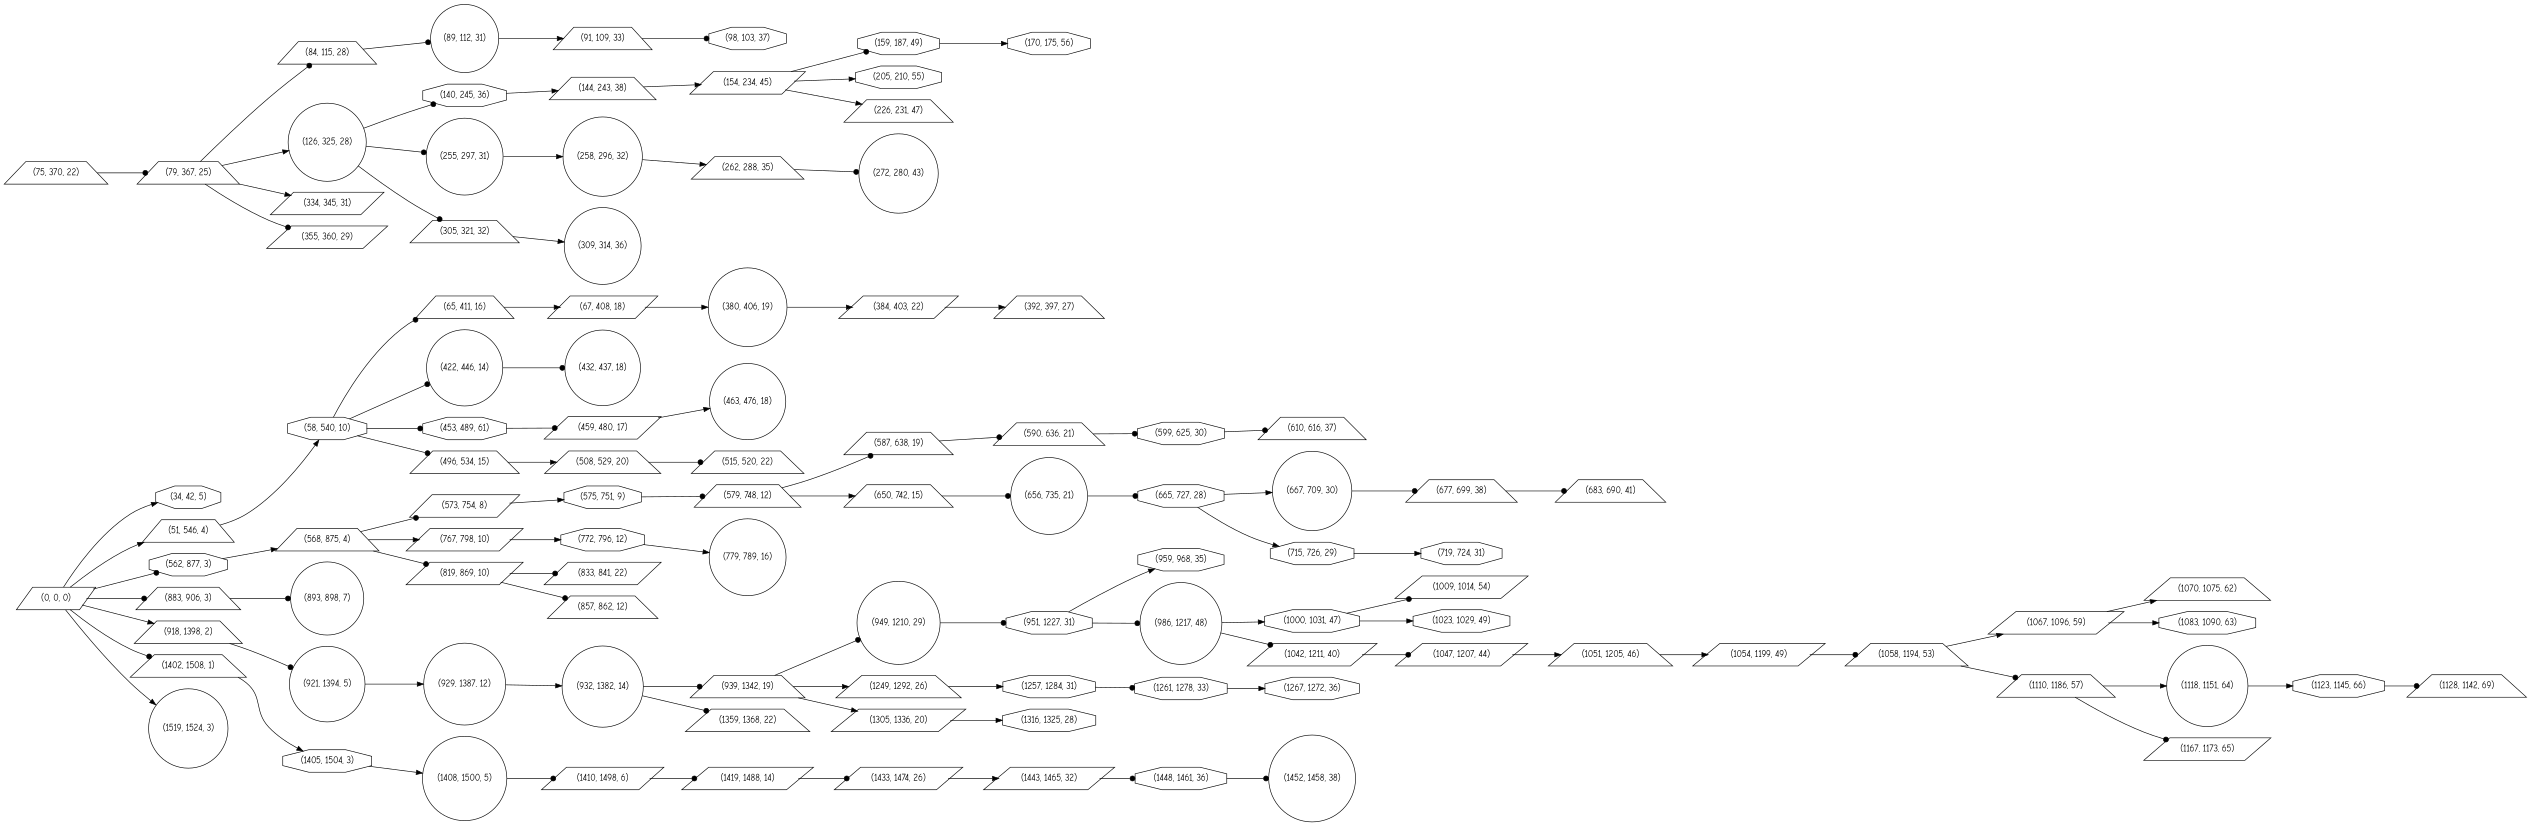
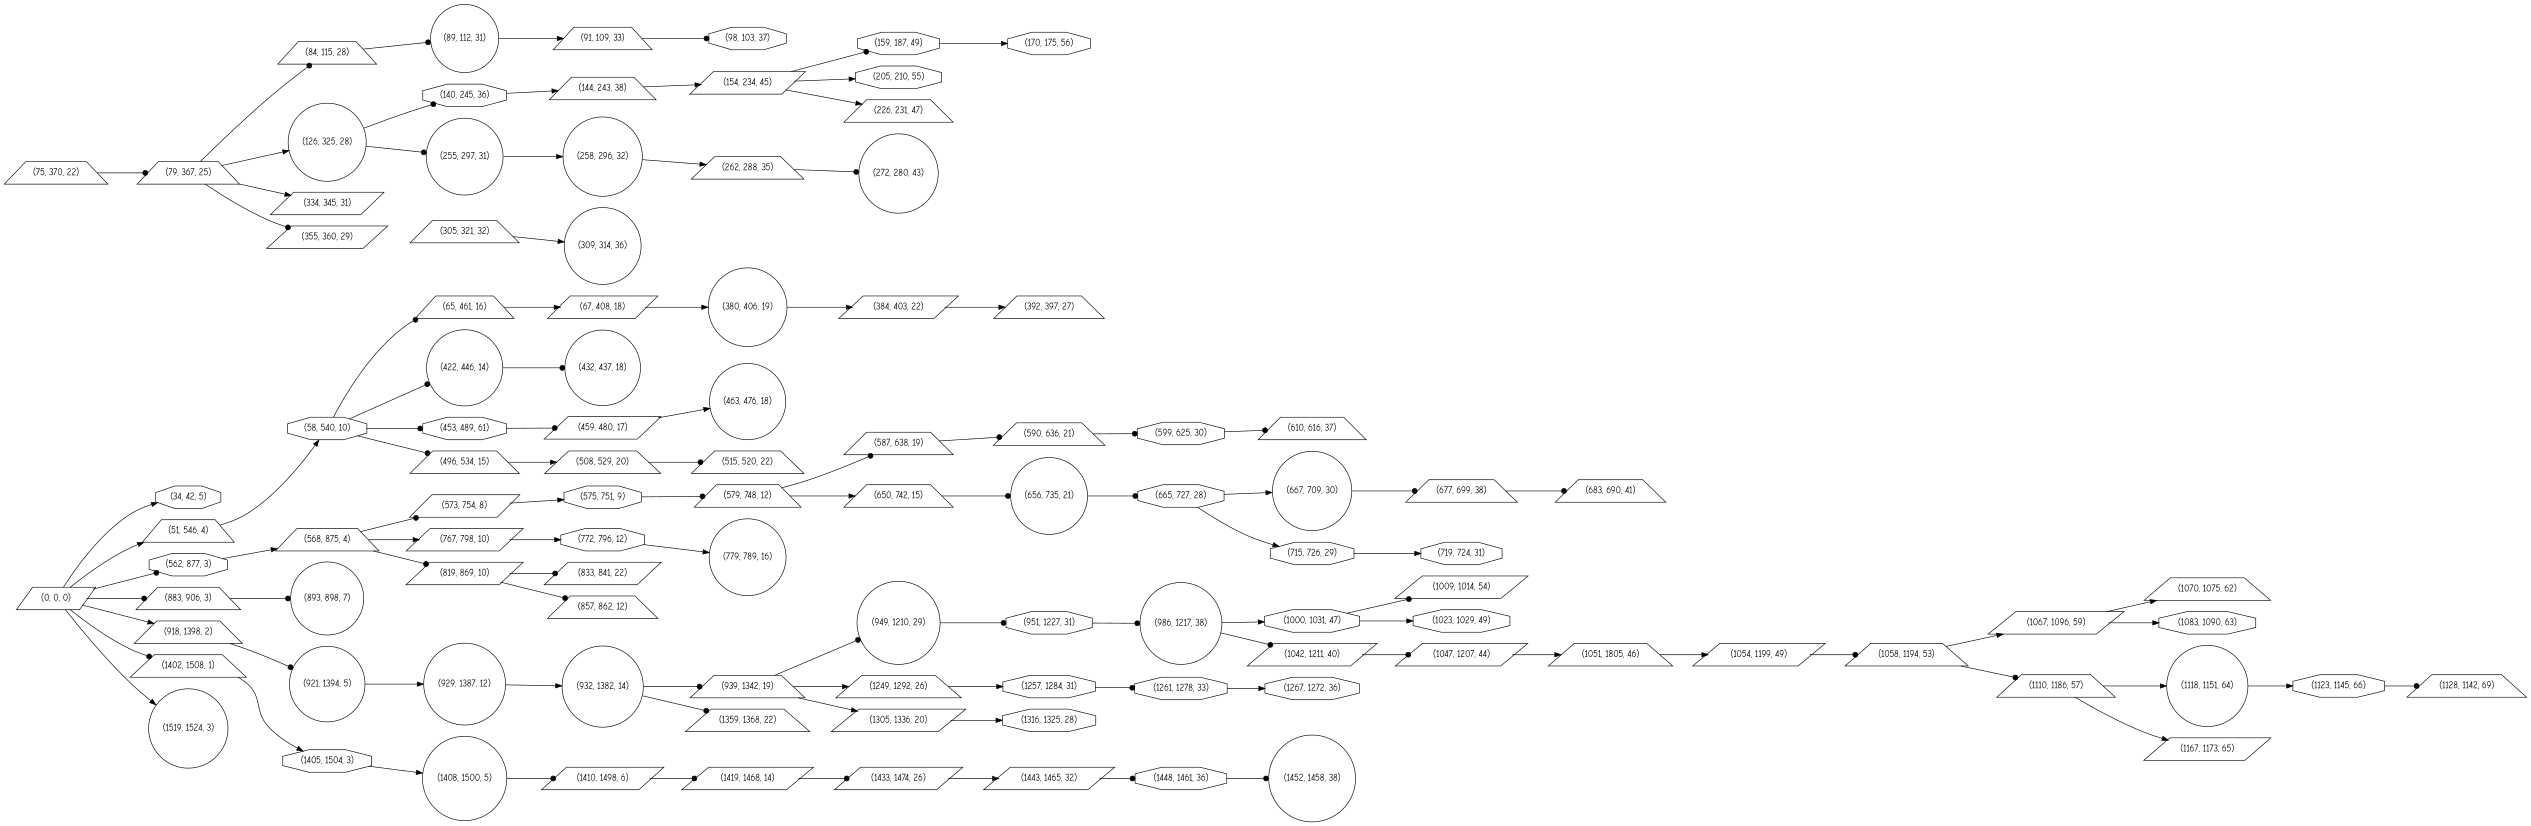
edge "(126, 325, 28)" -> "(305, 321, 32)": removed
node "(65, 411, 16)": label "(65, 411, 16)" -> "(65, 461, 16)"
node "(959, 968, 35)": removed
node "(986, 1217, 48)": label "(986, 1217, 48)" -> "(986, 1217, 38)"
node "(1051, 1205, 46)": label "(1051, 1205, 46)" -> "(1051, 1805, 46)"
edge "(1110, 1186, 57)" -> "(1167, 1173, 65)": arrowhead dot -> normal
node "(1419, 1488, 14)": label "(1419, 1488, 14)" -> "(1419, 1468, 14)"
